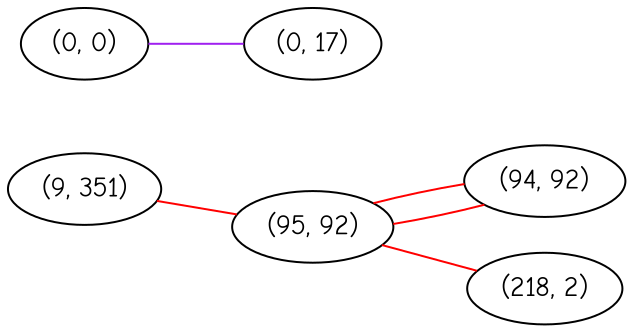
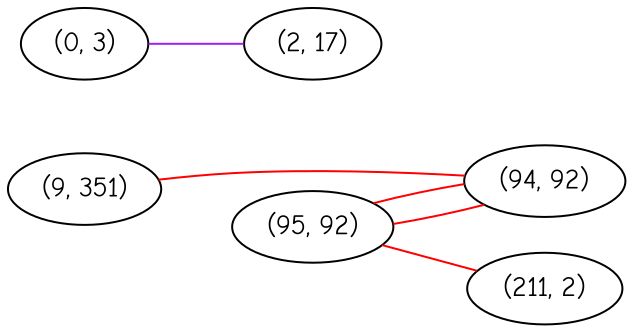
node "(0, 0)": label "(0, 0)" -> "(0, 3)"
node "(0, 17)": label "(0, 17)" -> "(2, 17)"
edge "(9, 351)" -- "(95, 92)": now "(9, 351)" -- "(94, 92)"
node "(218, 2)": label "(218, 2)" -> "(211, 2)"
